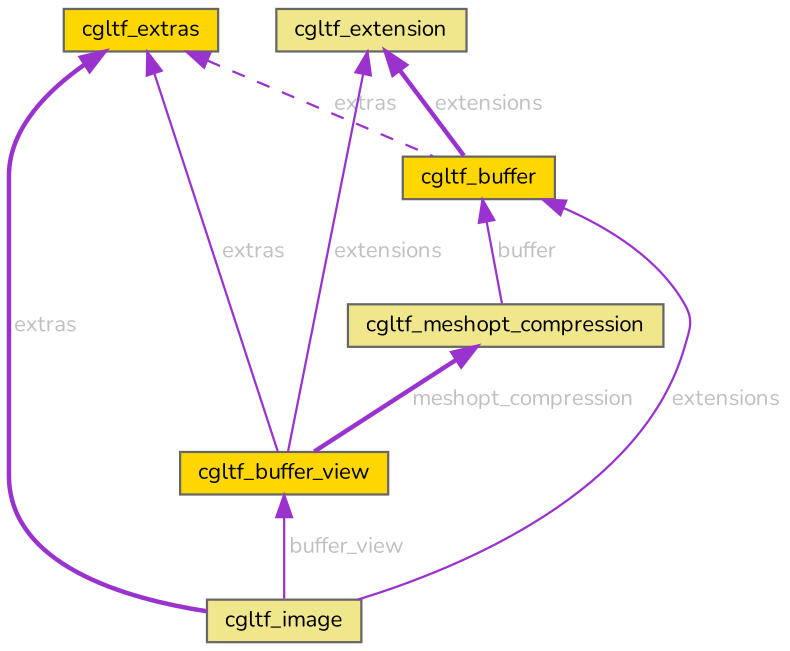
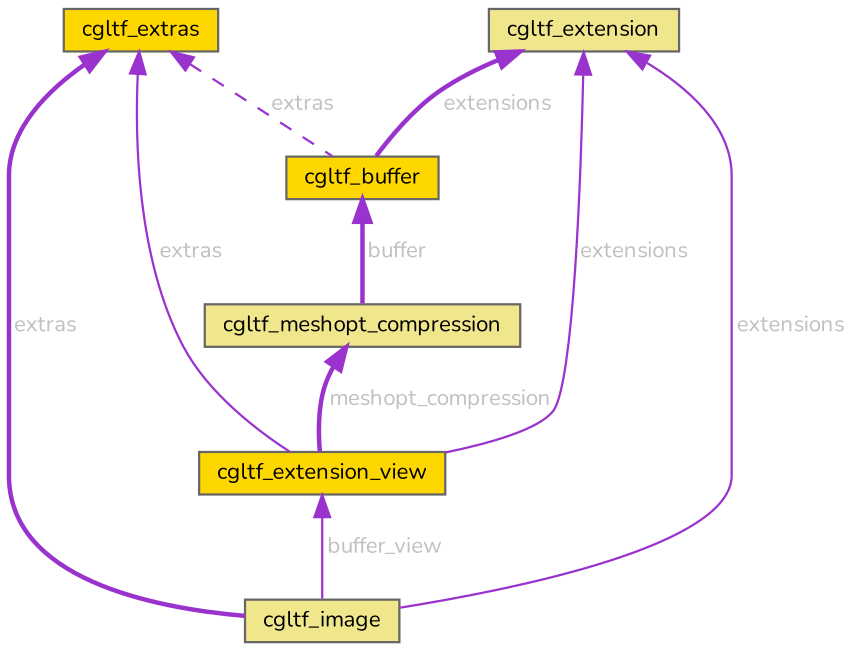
edge "cgltf_meshopt_compression" -> "cgltf_buffer": style solid -> bold
edge "cgltf_image" -> "cgltf_buffer": now "cgltf_image" -> "cgltf_extension"
node "cgltf_buffer_view": label "cgltf_buffer_view" -> "cgltf_extension_view"
